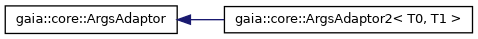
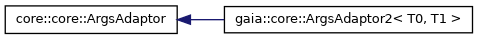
node "gaia::core::ArgsAdaptor": label "gaia::core::ArgsAdaptor" -> "core::core::ArgsAdaptor"
